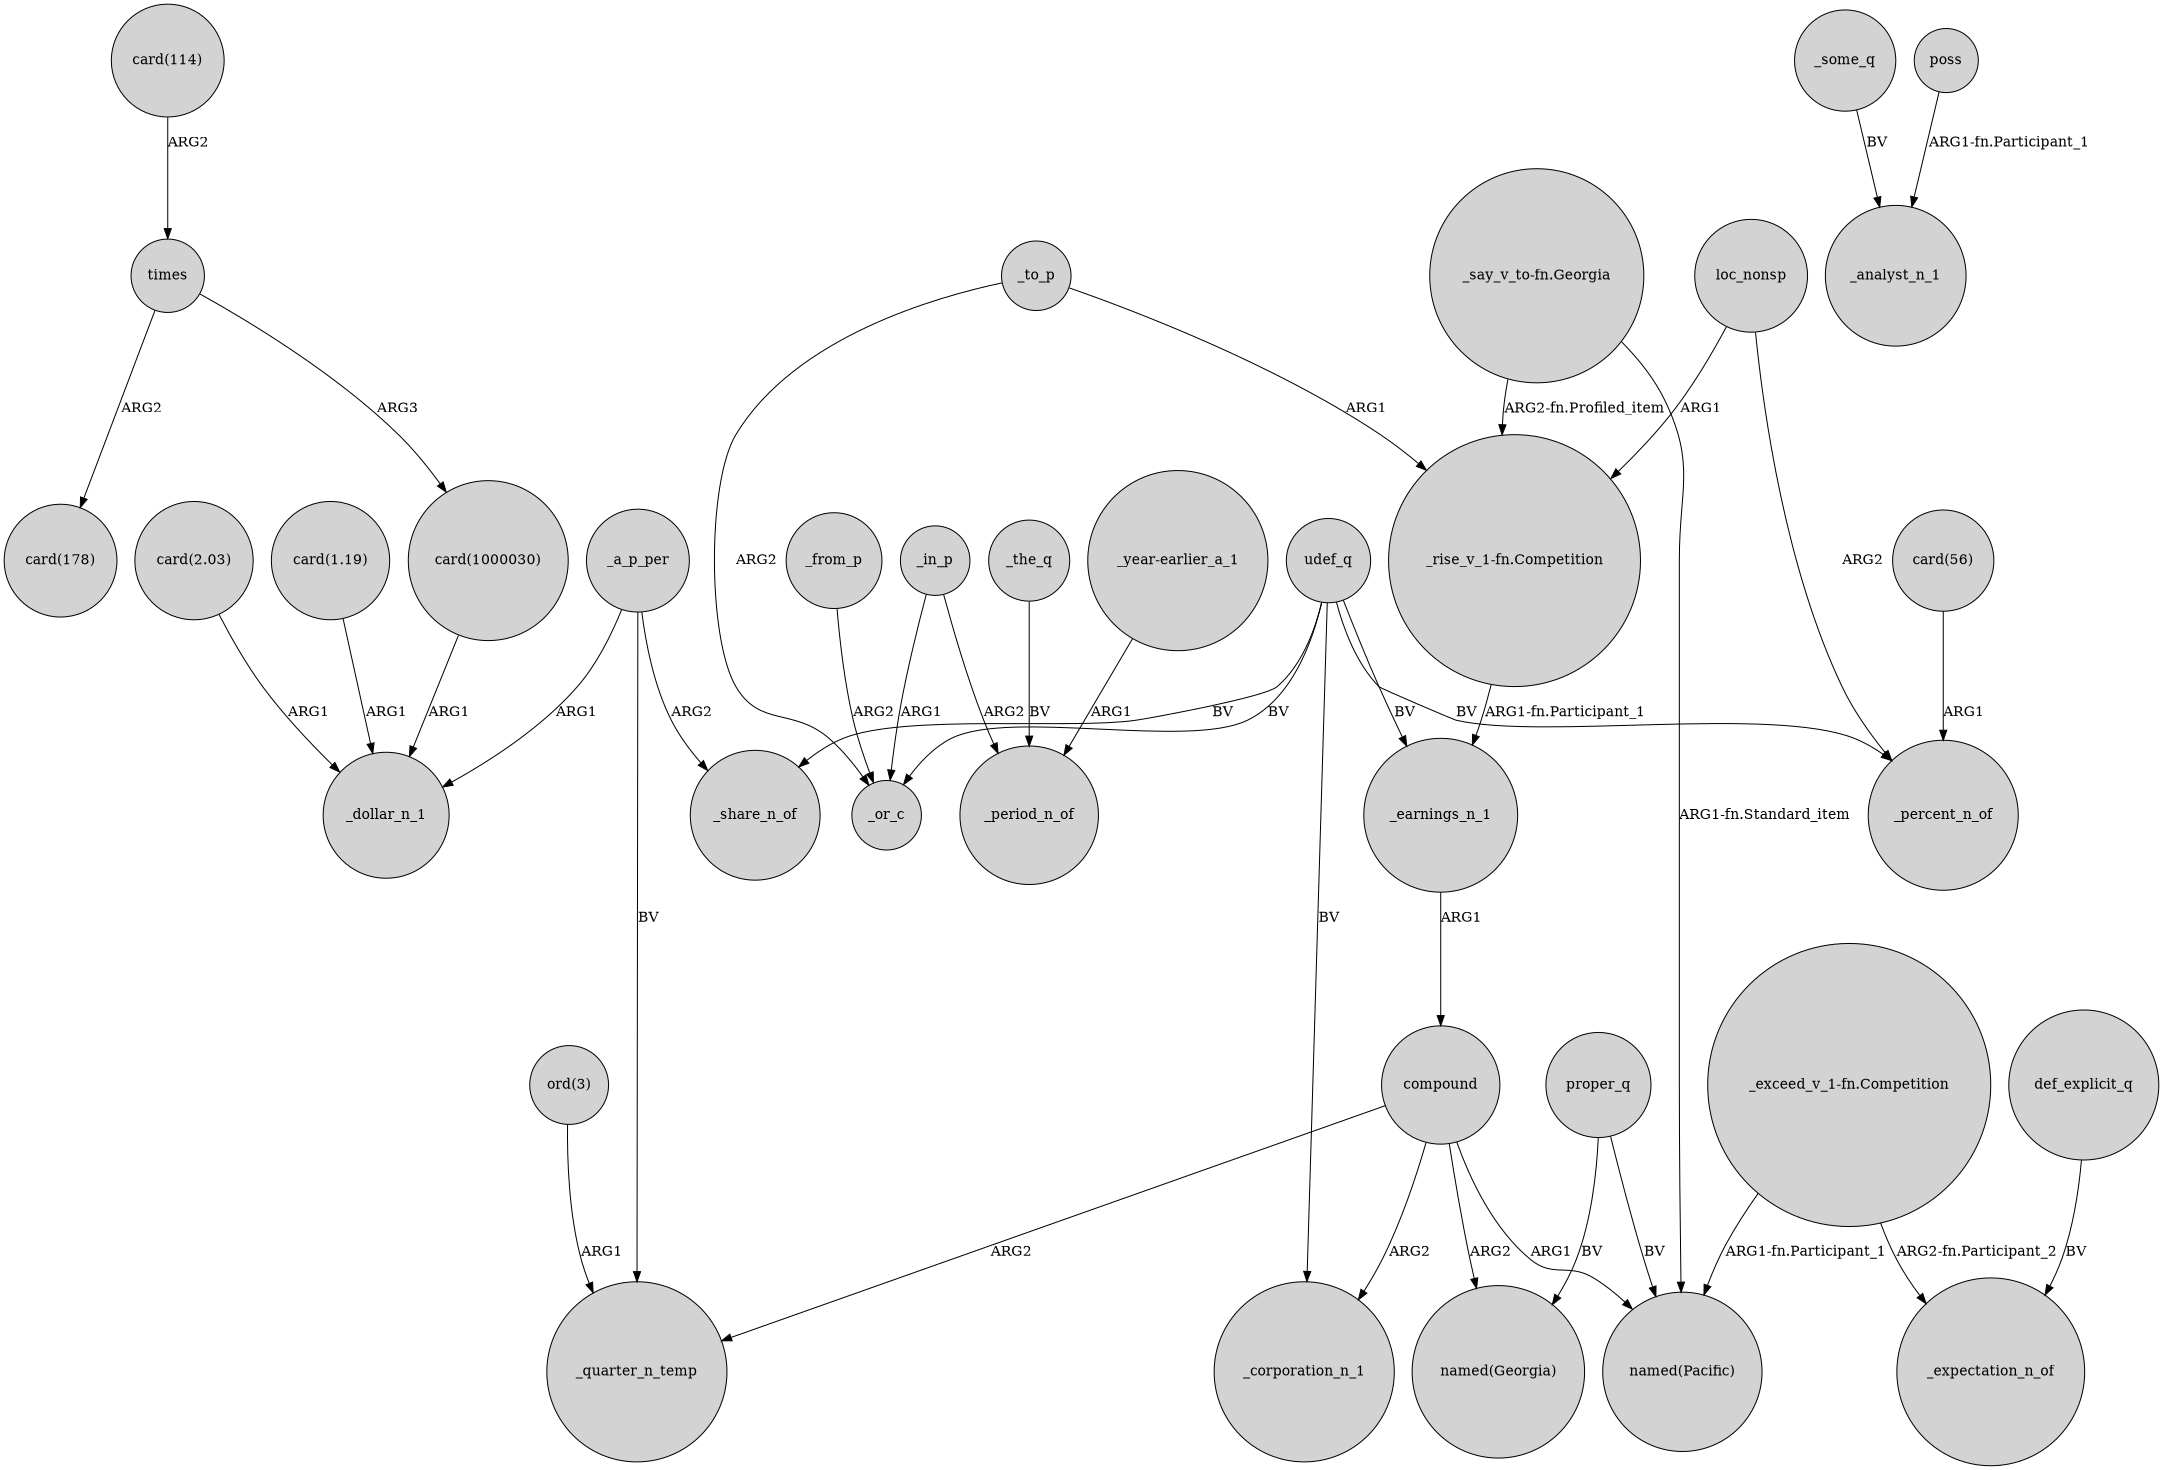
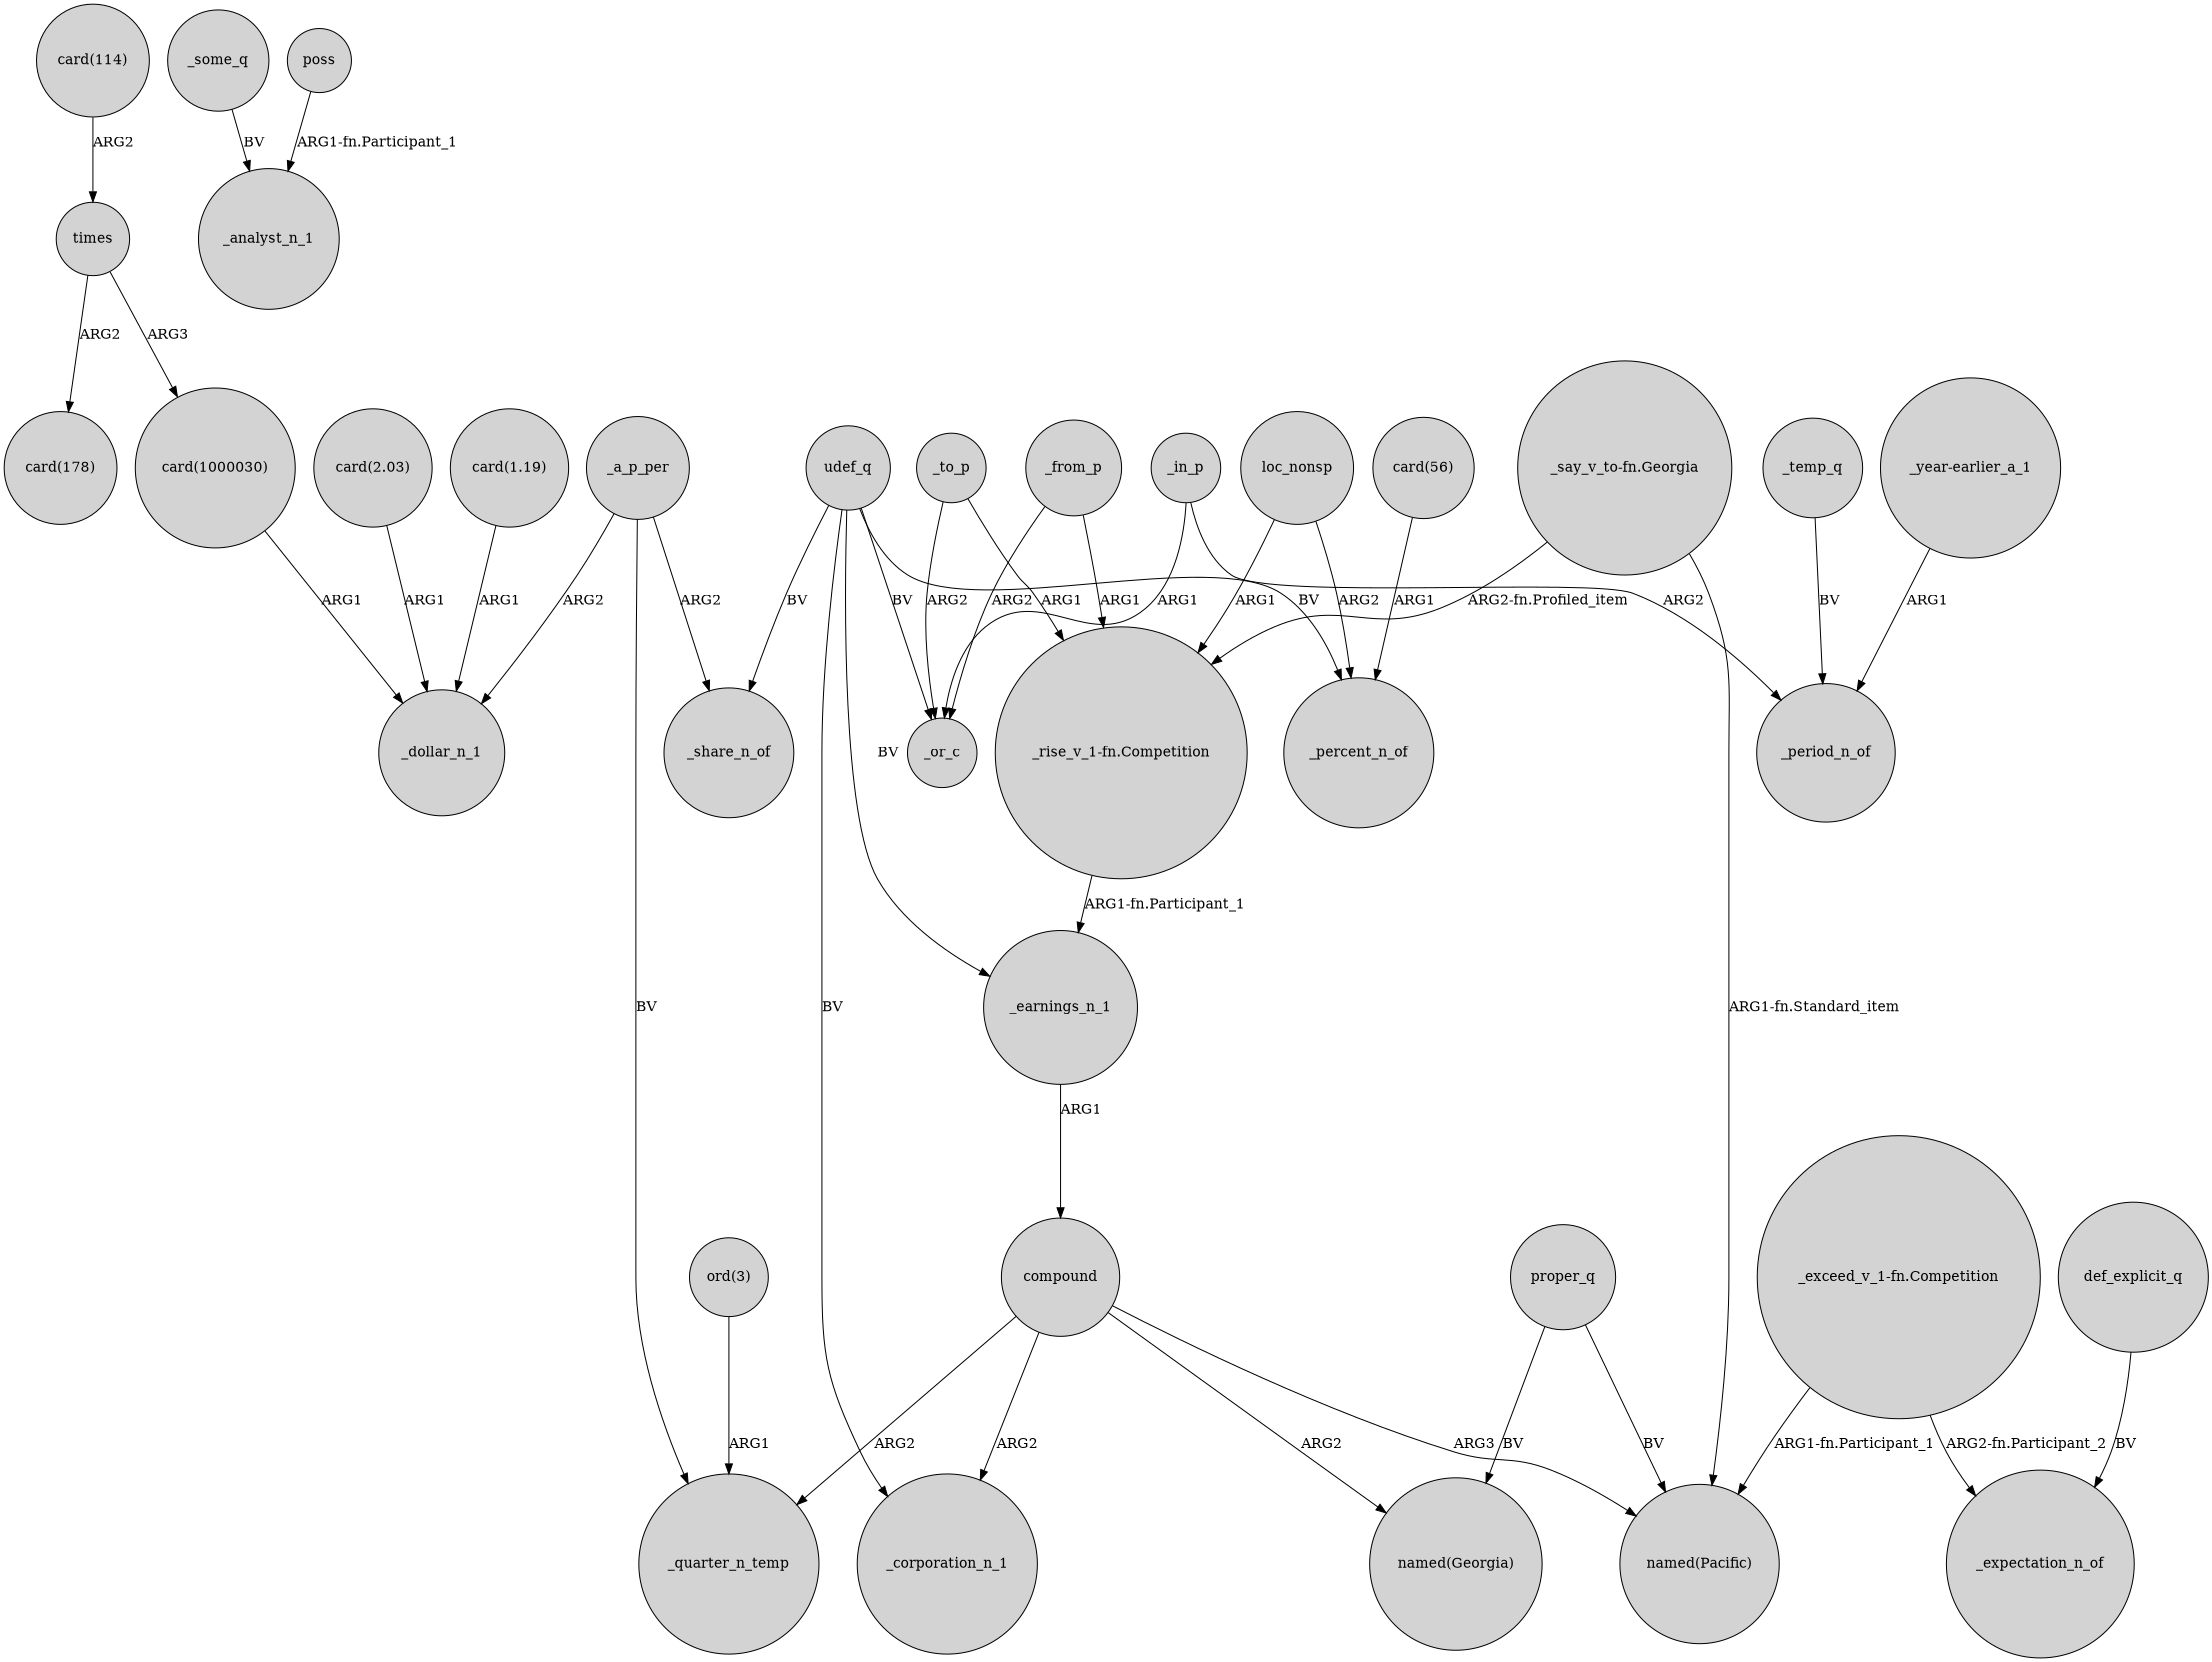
node "_the_q": label "_the_q" -> "_temp_q"
edge "_from_p" -> "_rise_v_1-fn.Competition": added, label "ARG1"
edge "_a_p_per" -> "_dollar_n_1": label "ARG1" -> "ARG2"
edge "compound" -> "named(Pacific)": label "ARG1" -> "ARG3"
